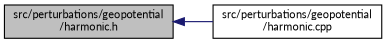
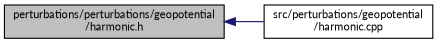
node "src/perturbations/geopotential /harmonic.h": label "src/perturbations/geopotential /harmonic.h" -> "perturbations/perturbations/geopotential /harmonic.h"
